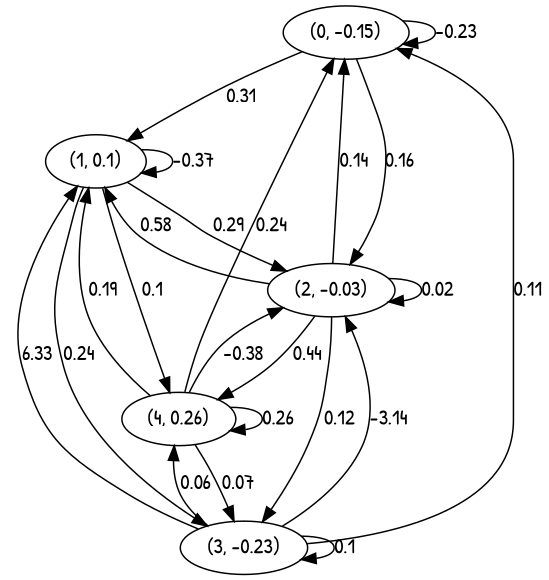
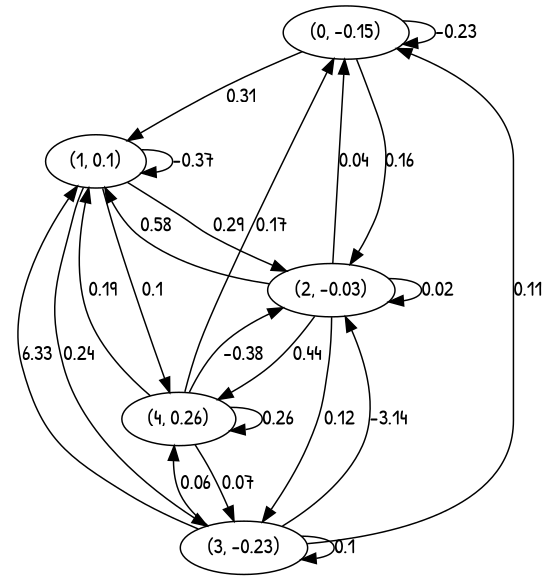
edge "(2, -0.03)" -> "(0, -0.15)": label "0.14" -> "0.04"
edge "(4, 0.26)" -> "(0, -0.15)": label "0.24" -> "0.17"
